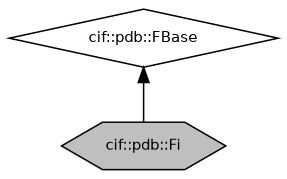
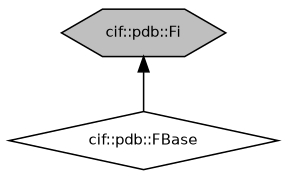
edge "cif::pdb::Fi" -> "cif::pdb::FBase": reversed
